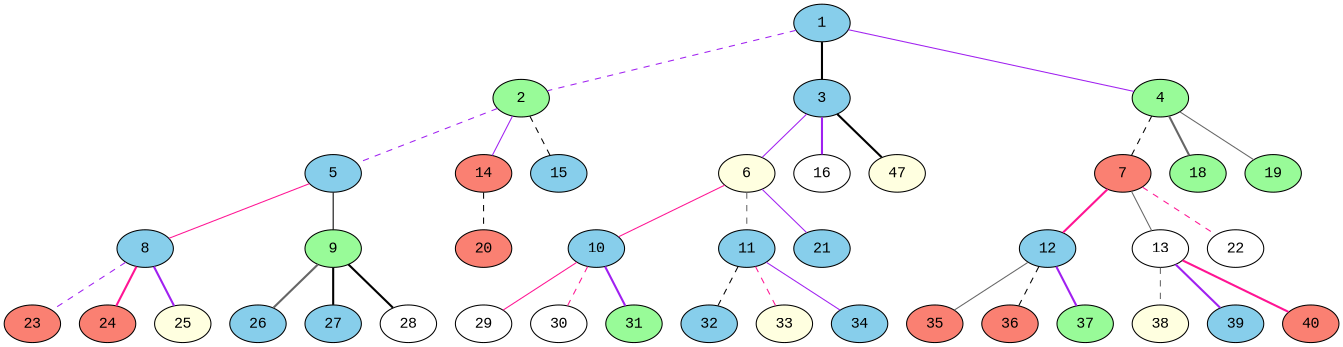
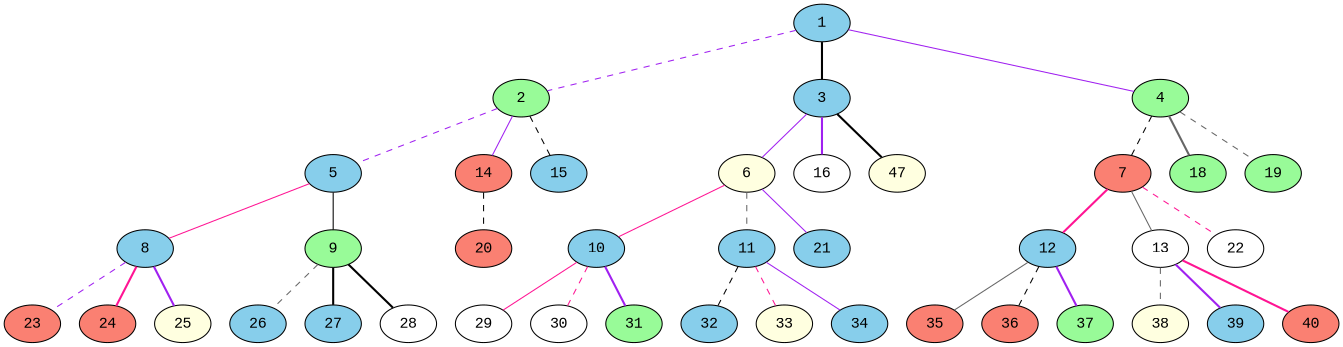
edge "4" -- "19": style solid -> dashed
edge "9" -- "26": style bold -> dashed
